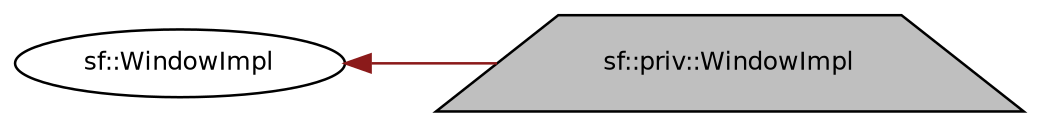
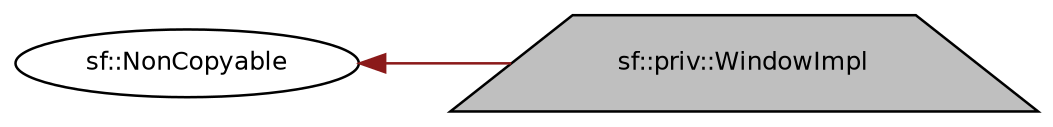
node "sf::WindowImpl": label "sf::WindowImpl" -> "sf::NonCopyable"
